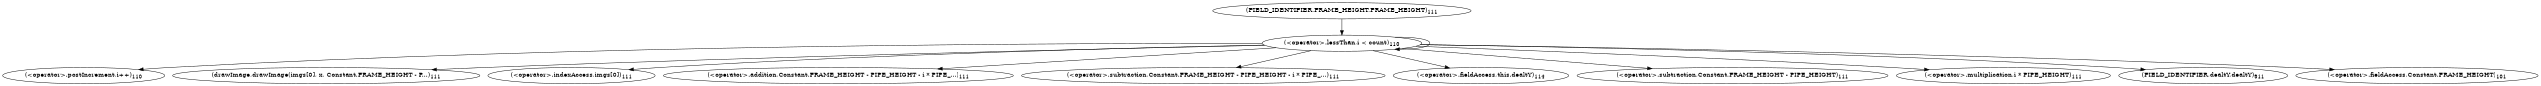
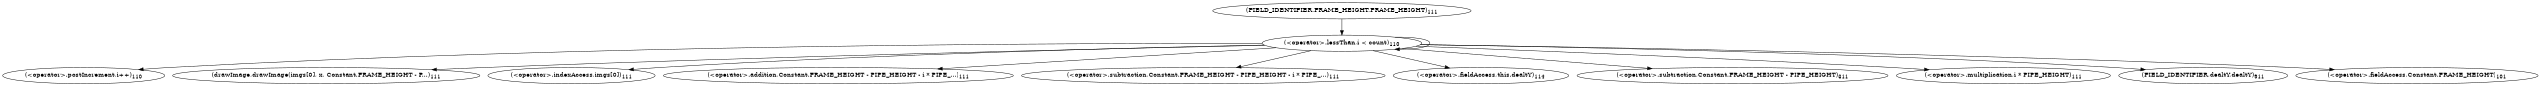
node "(<operator>.subtraction,Constant.FRAME_HEIGHT - PIPE_HEIGHT)": text "111" -> "311"
